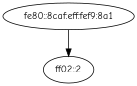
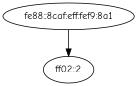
node "fe80::8caf:eff:fef9:8a1": label "fe80::8caf:eff:fef9:8a1" -> "fe88::8caf:eff:fef9:8a1"
